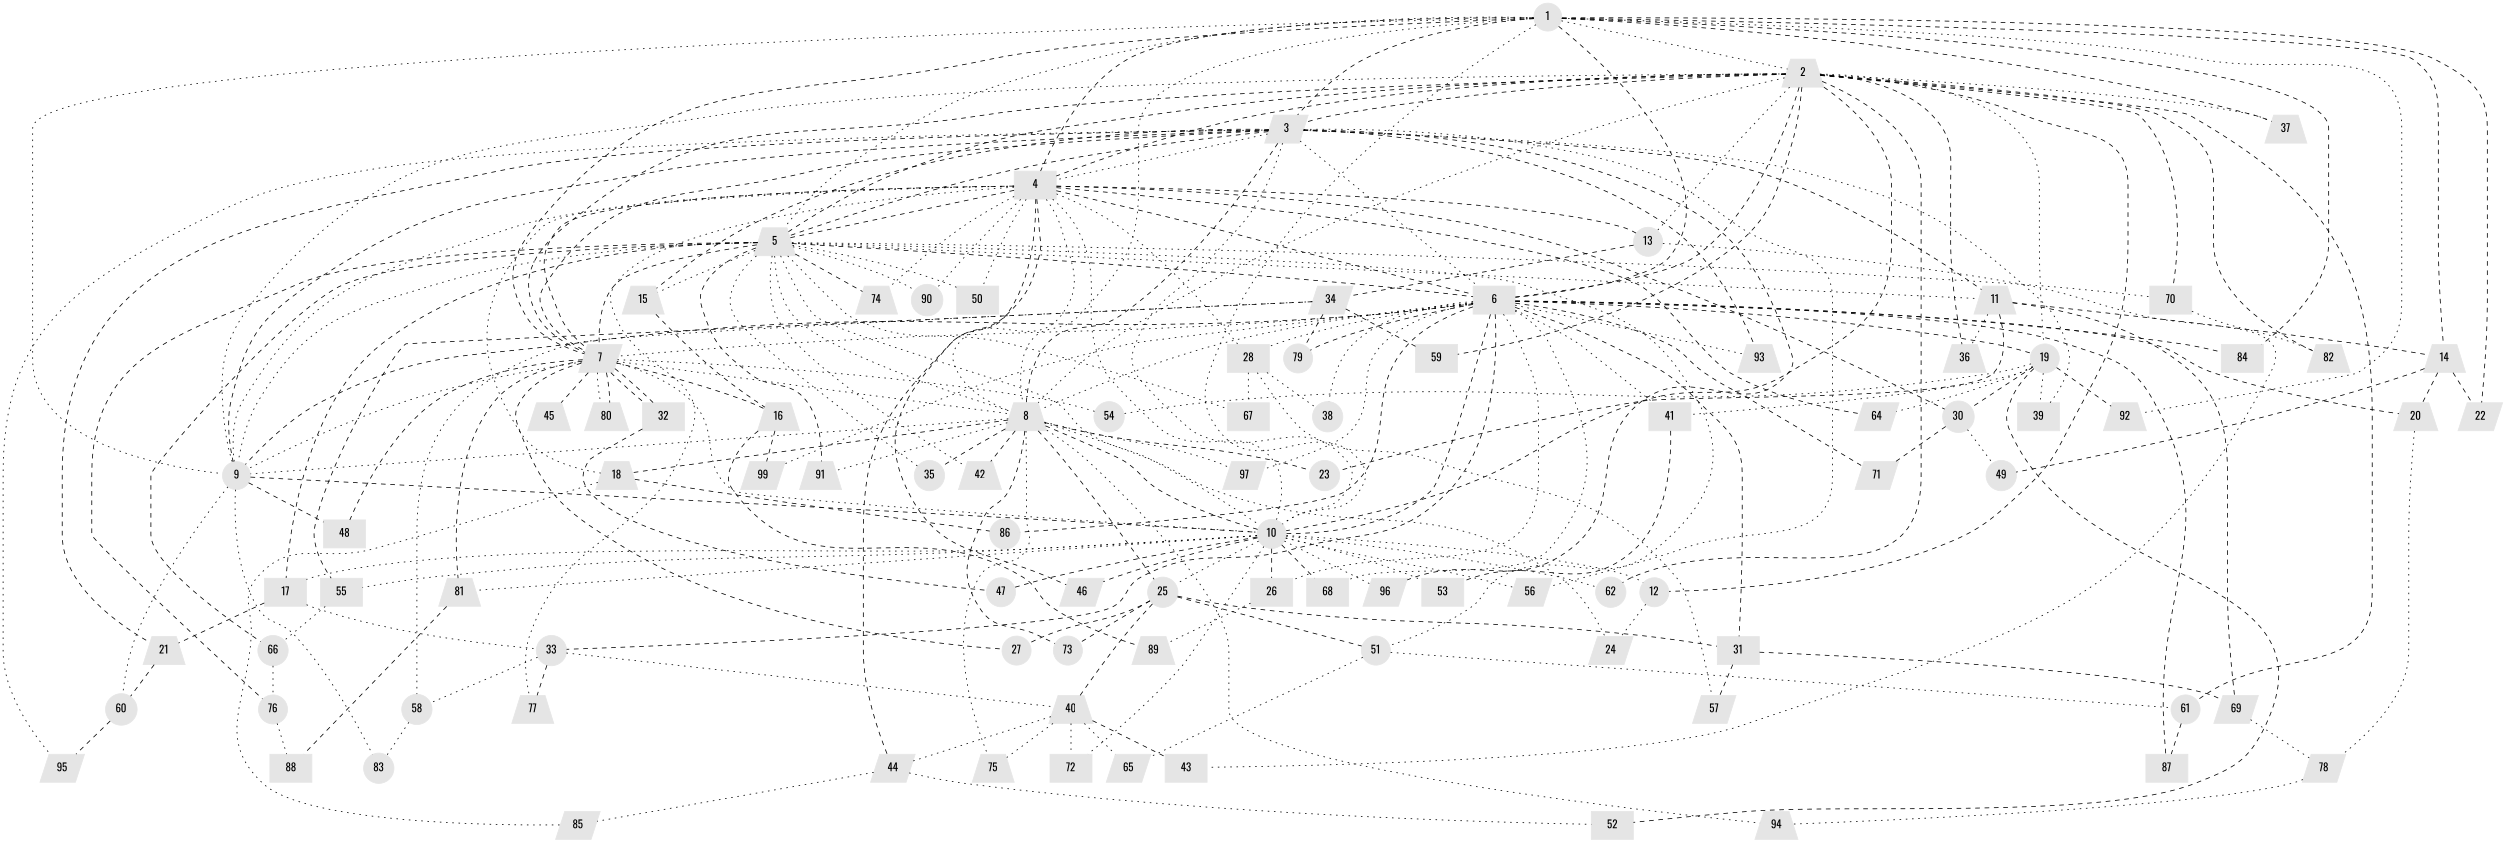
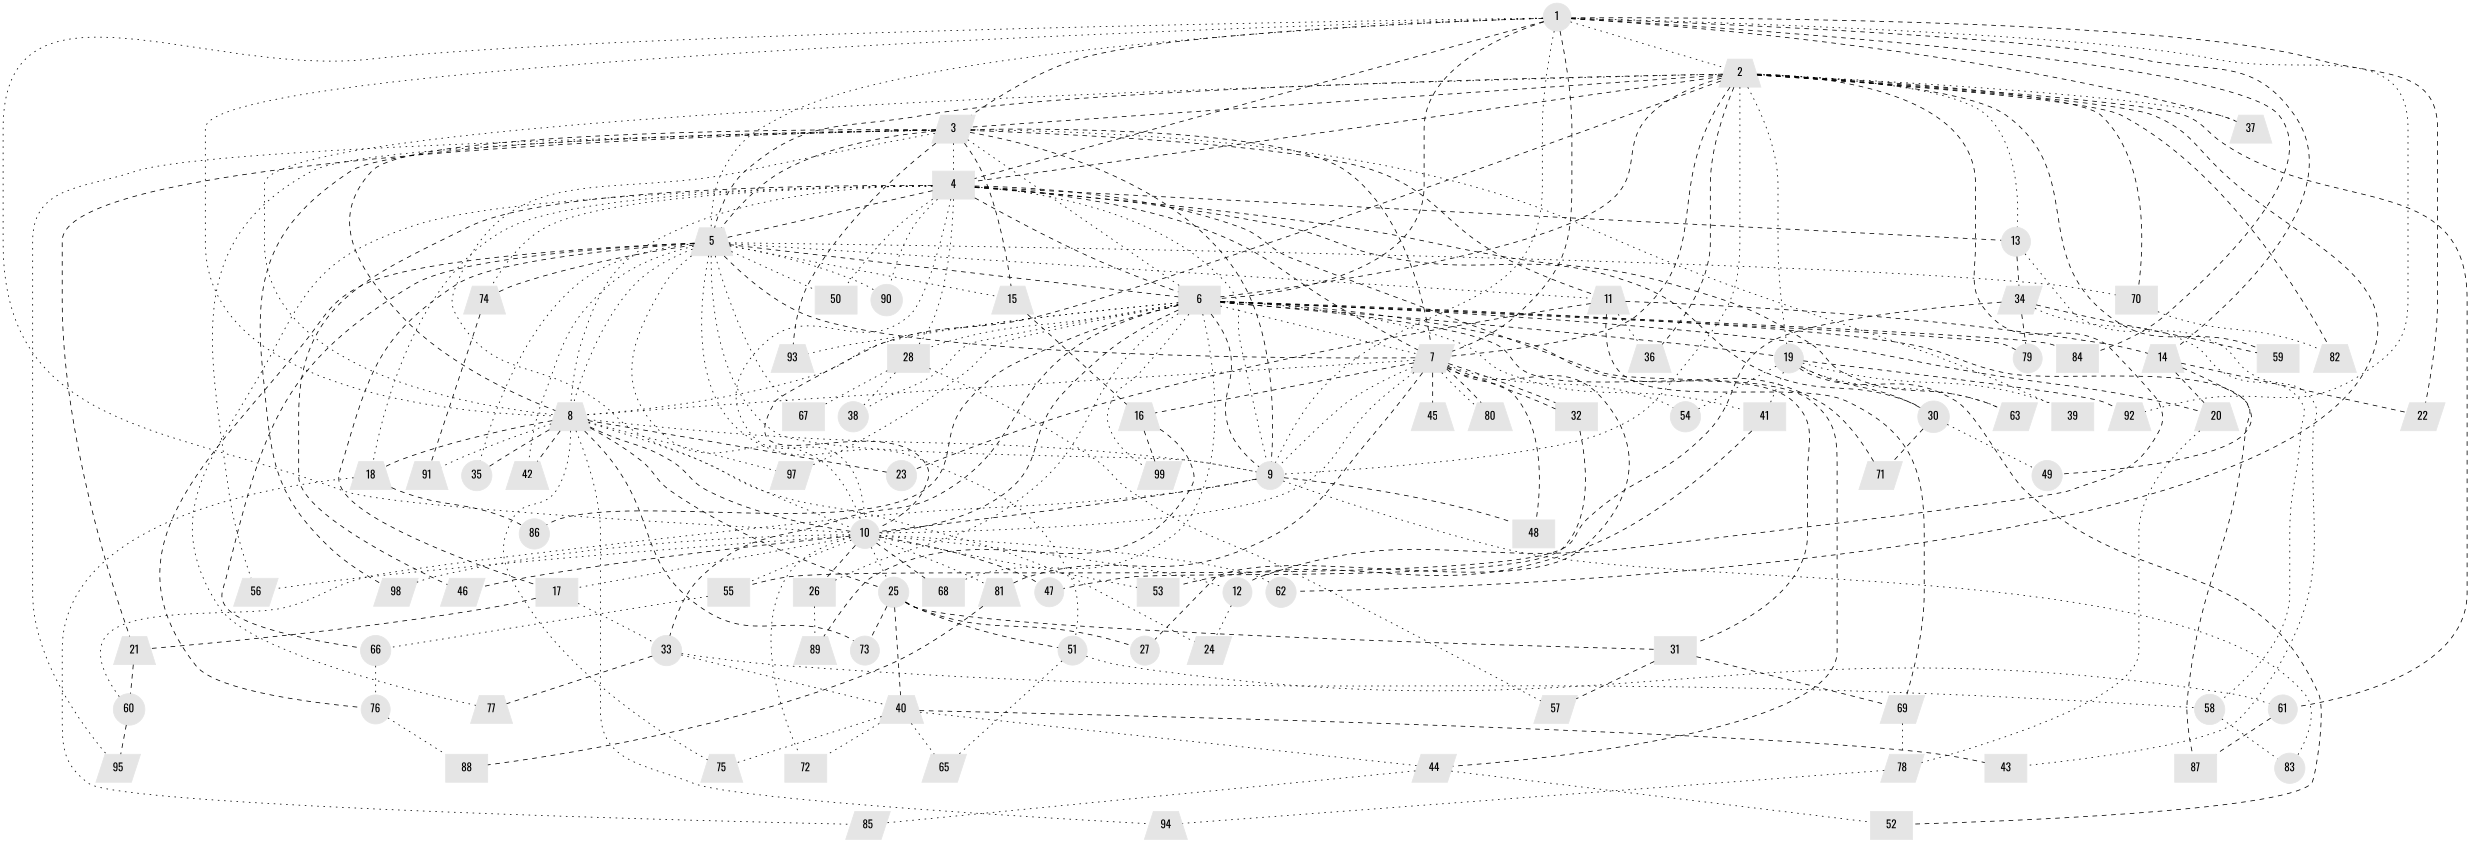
edge "5" -- "91": now "74" -- "91"
node "64": label "64" -> "63"
node "96": label "96" -> "98"
